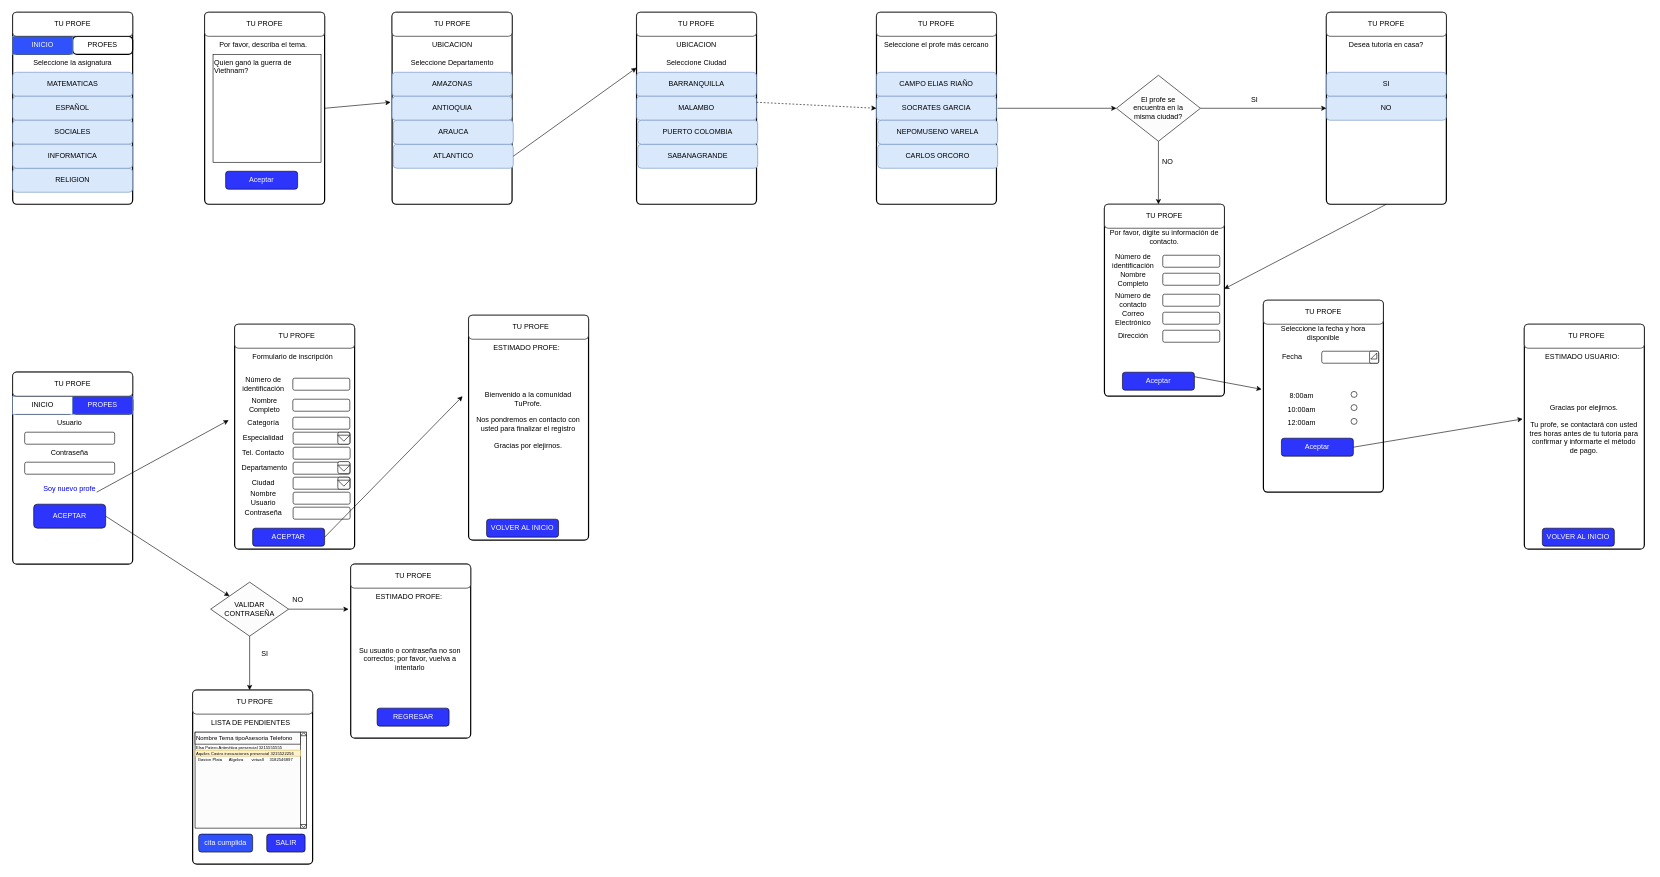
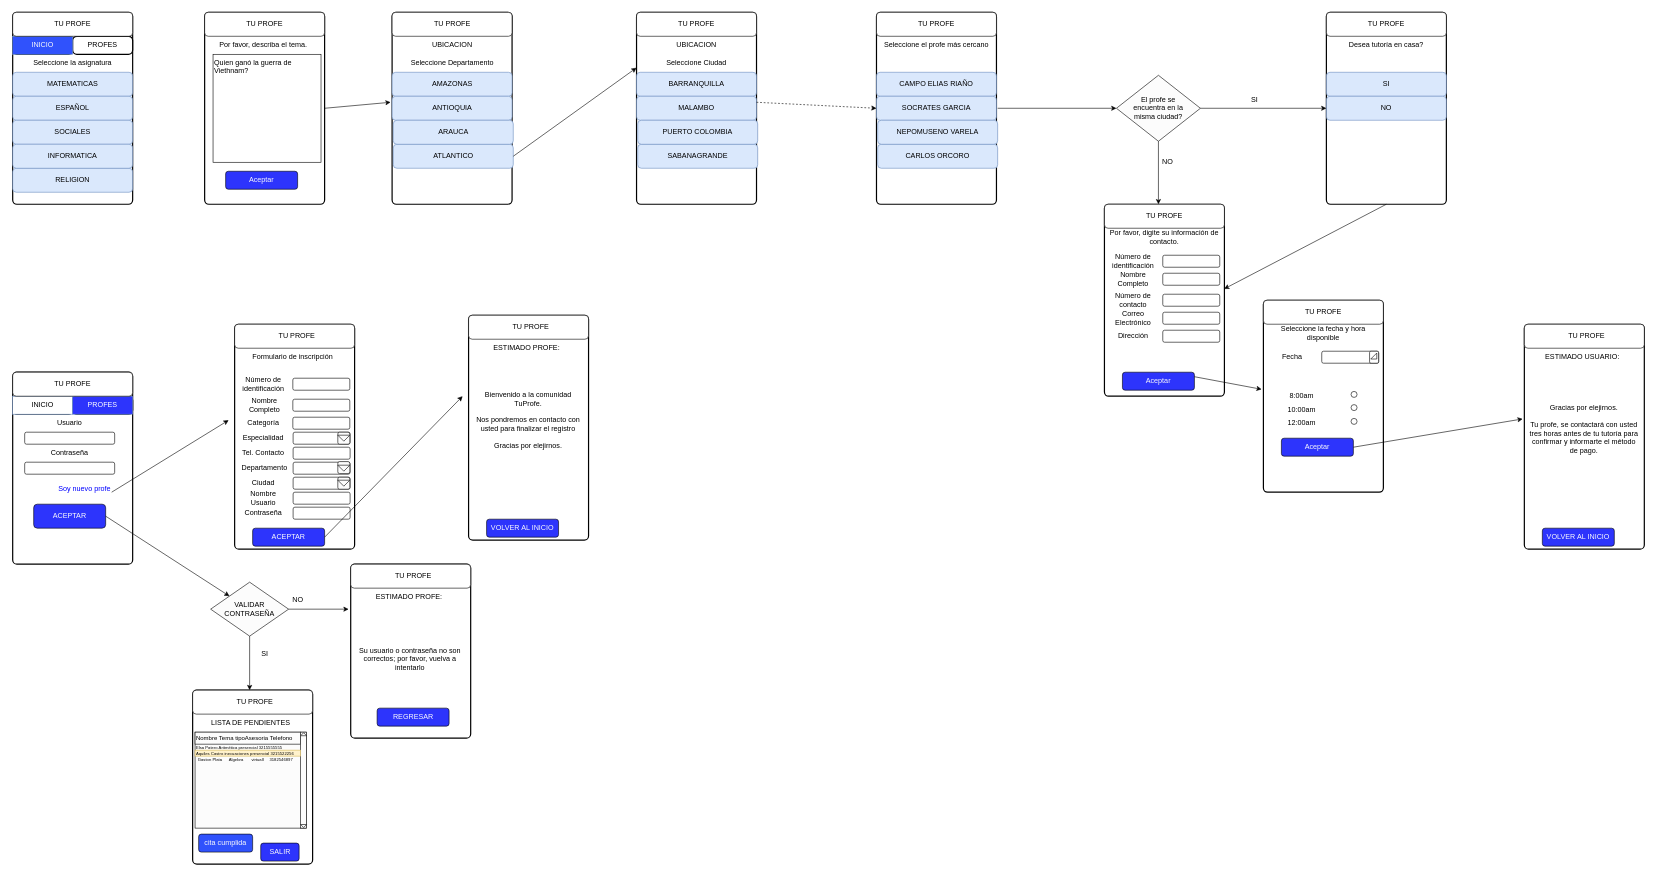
node "Soy nuevo profe": moved (69, 489) -> (84, 489)
node "SALIR": moved (286, 843) -> (280, 852)
